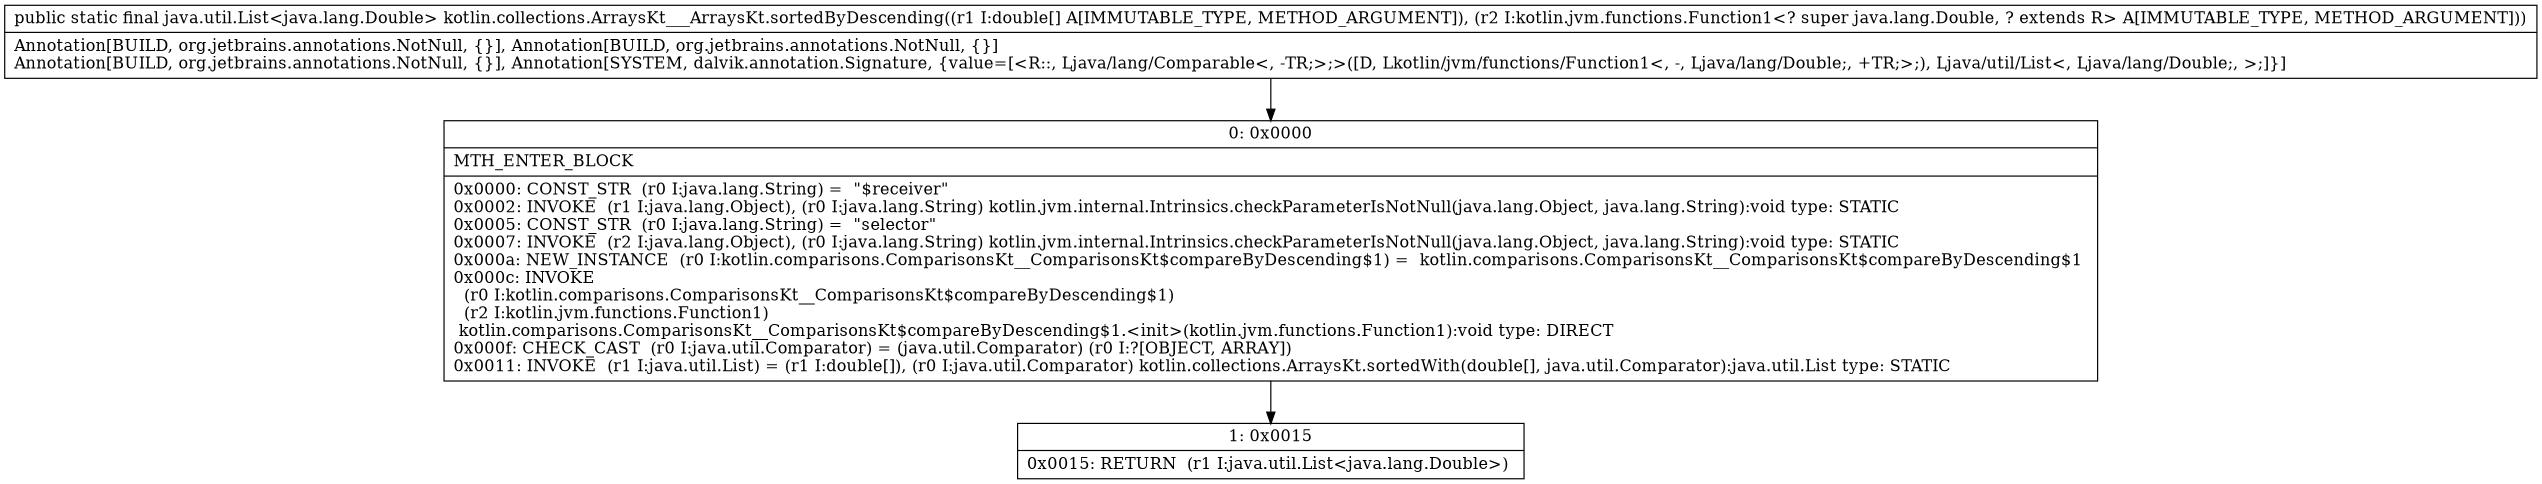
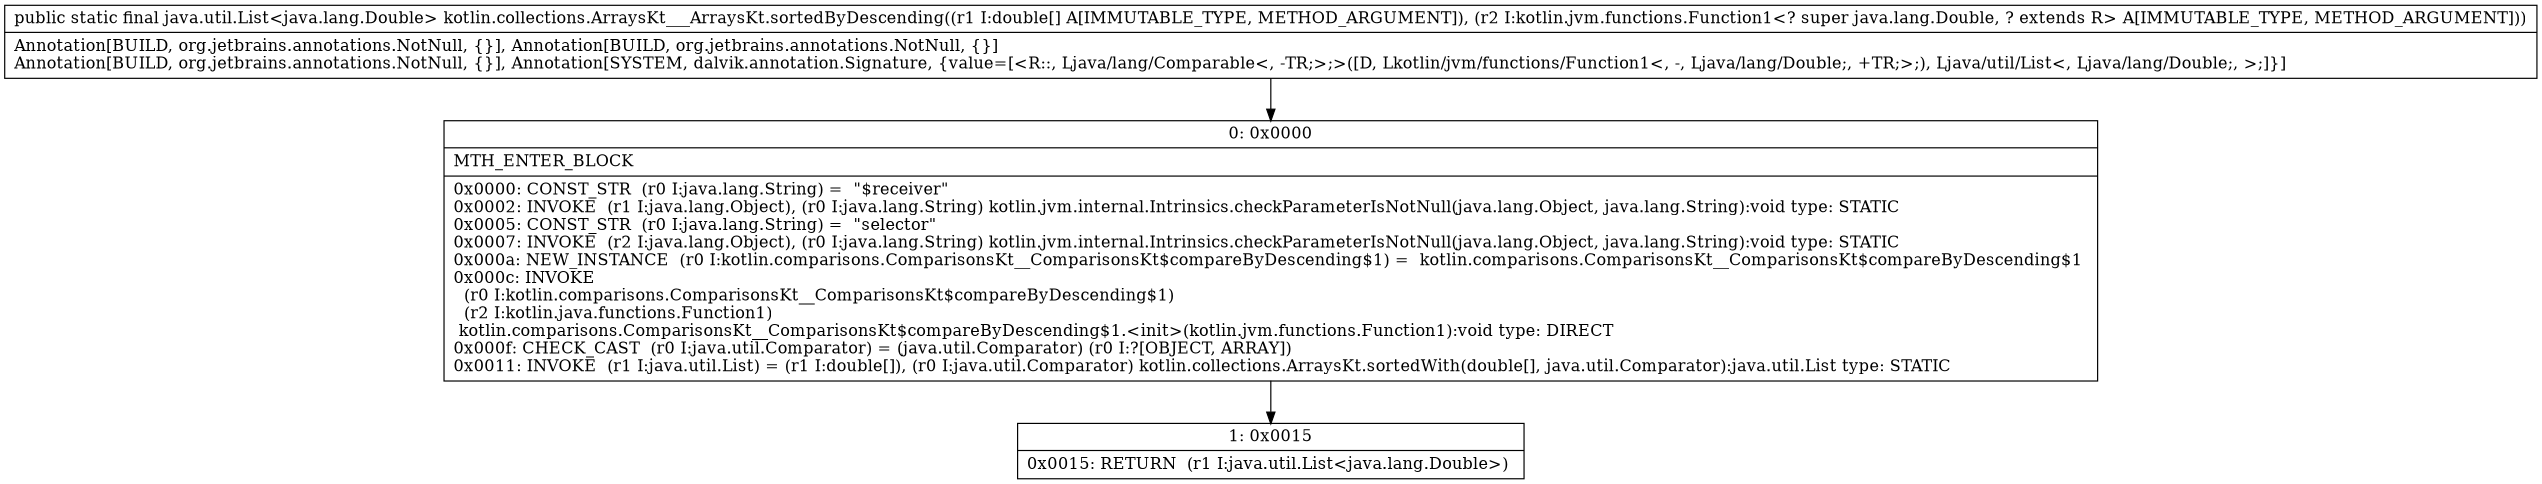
node "0: 0x0000": text "(r2 I:kotlin.jvm.functions.Function1)" -> "(r2 I:kotlin.java.functions.Function1)"
